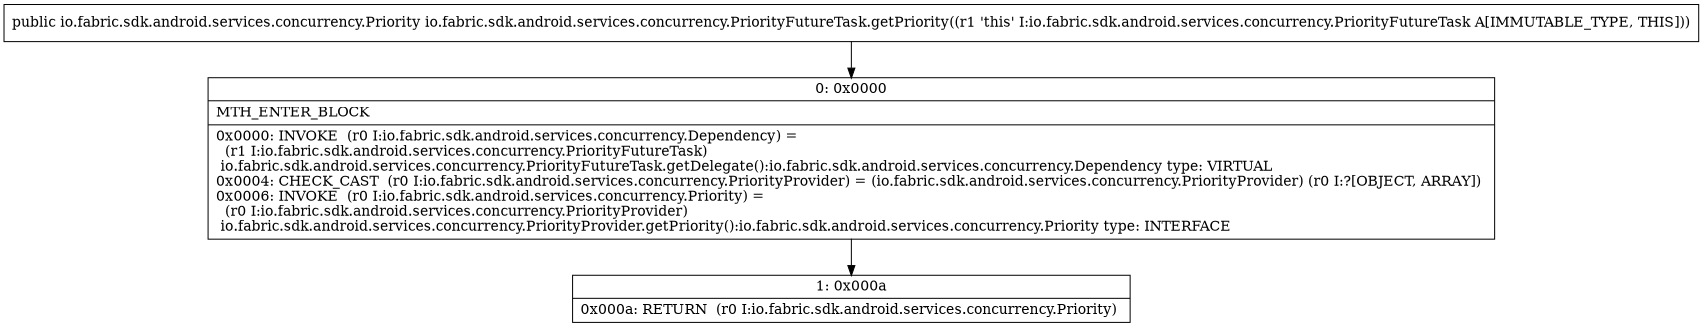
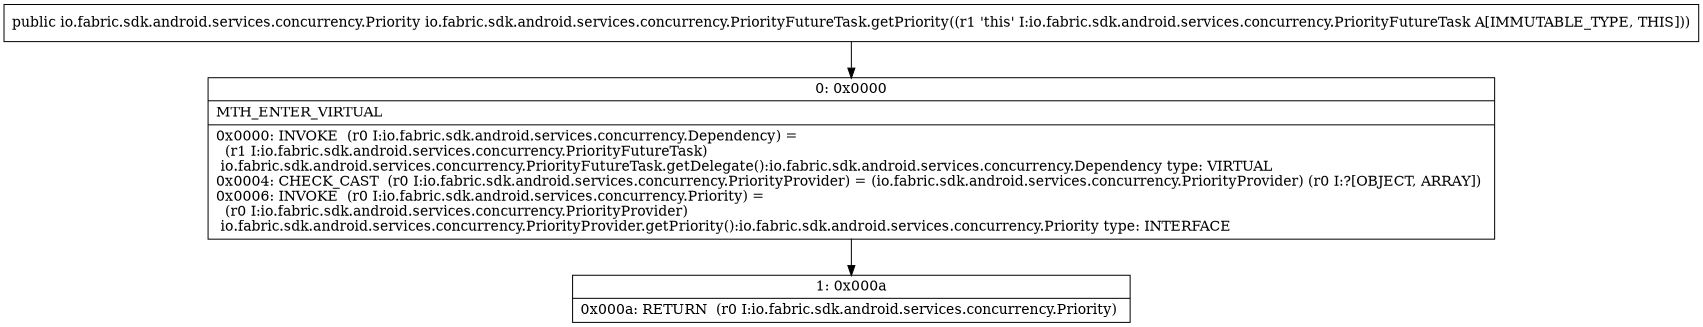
node "0: 0x0000": text "MTH_ENTER_BLOCK" -> "MTH_ENTER_VIRTUAL"
